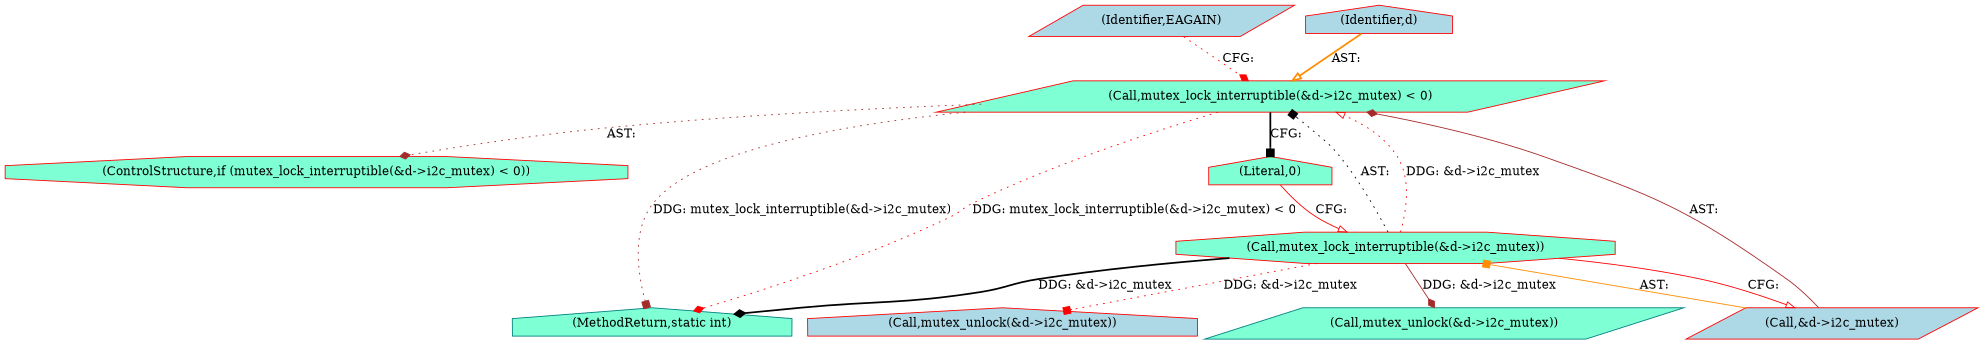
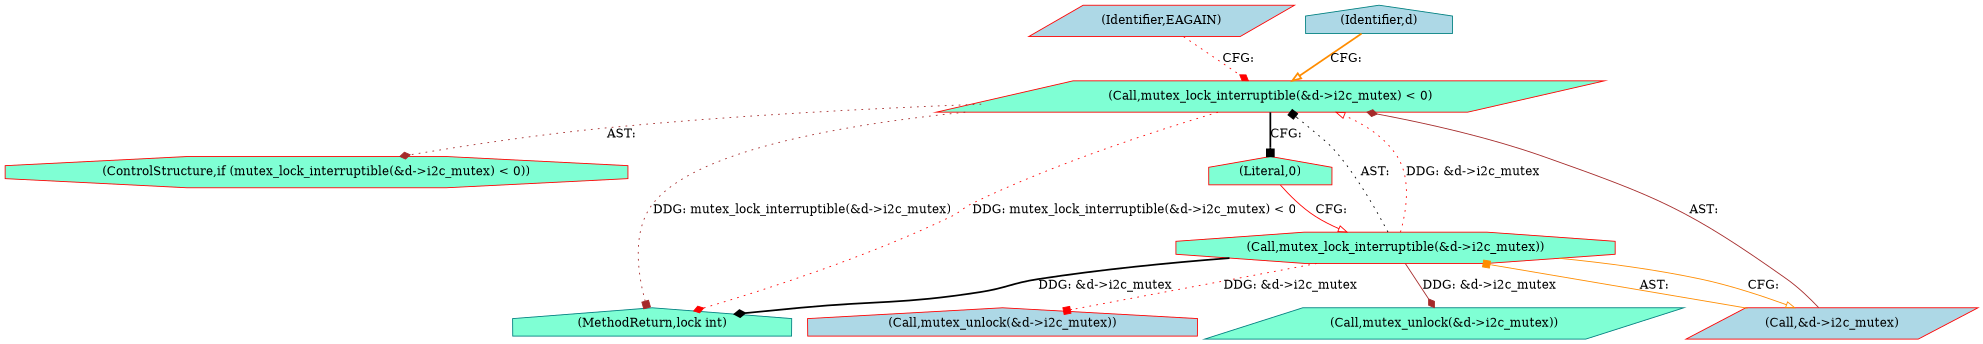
node "(Identifier,d)": color red -> teal
edge "(Identifier,d)" -> "(Call,mutex_lock_interruptible(&d->i2c_mutex) < 0)": label "AST: " -> "CFG: "
edge "(Call,mutex_lock_interruptible(&d->i2c_mutex))" -> "(Call,&d->i2c_mutex)": color red -> darkorange
node "(MethodReturn,static int)": label "(MethodReturn,static int)" -> "(MethodReturn,lock int)"
